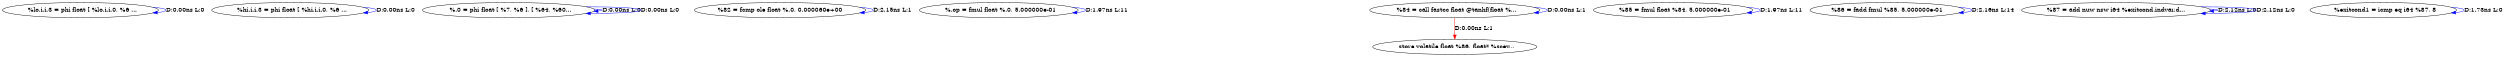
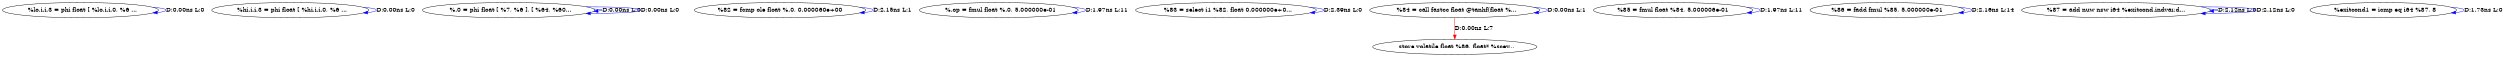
node "%83 = select i1 %82, float 0.000000e+0...": added
node "%85 = fmul float %84, 5.000000e-01": label "%85 = fmul float %84, 5.000000e-01" -> "%85 = fmul float %84, 5.000006e-01"
edge "%84 = call fastcc float @tanhf(float %..." -> "store volatile float %86, float* %scev...": label "D:0.00ns L:1" -> "D:0.00ns L:7"
